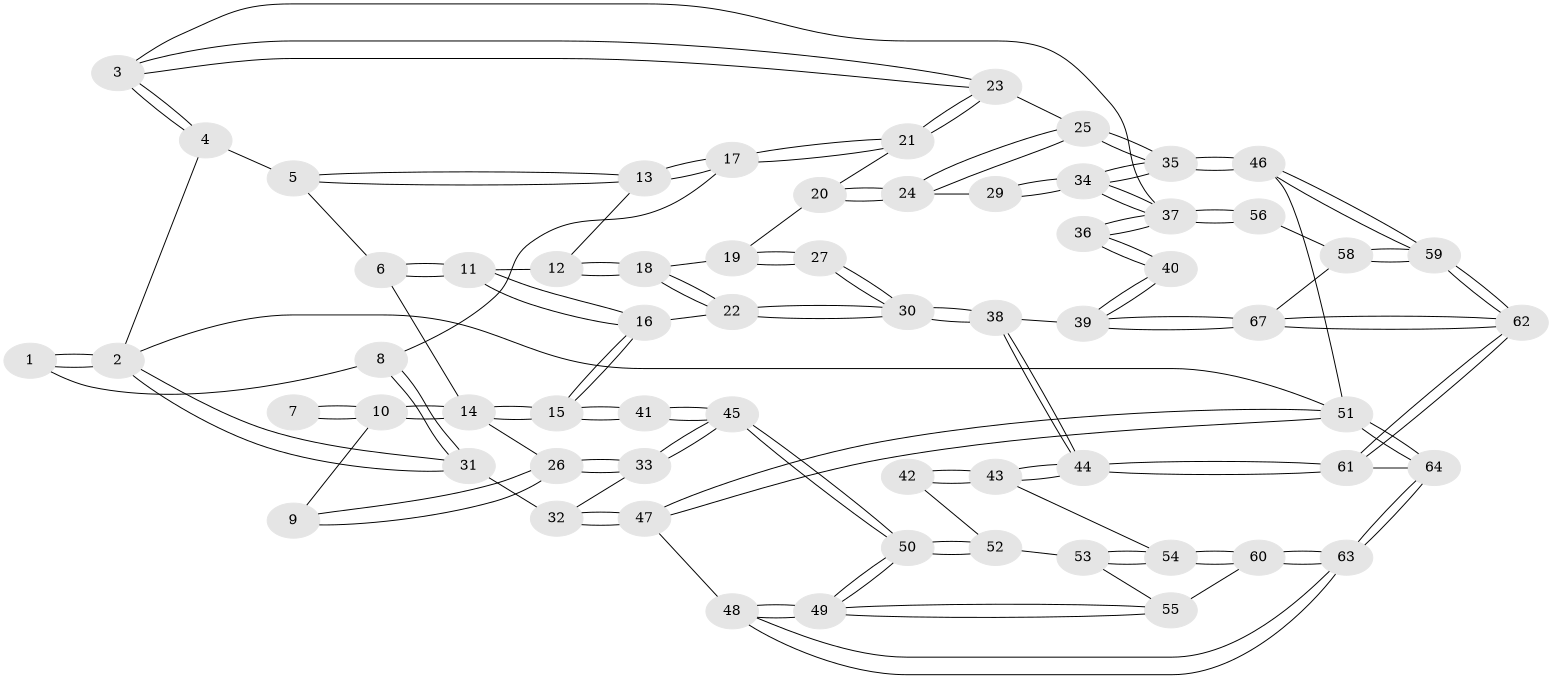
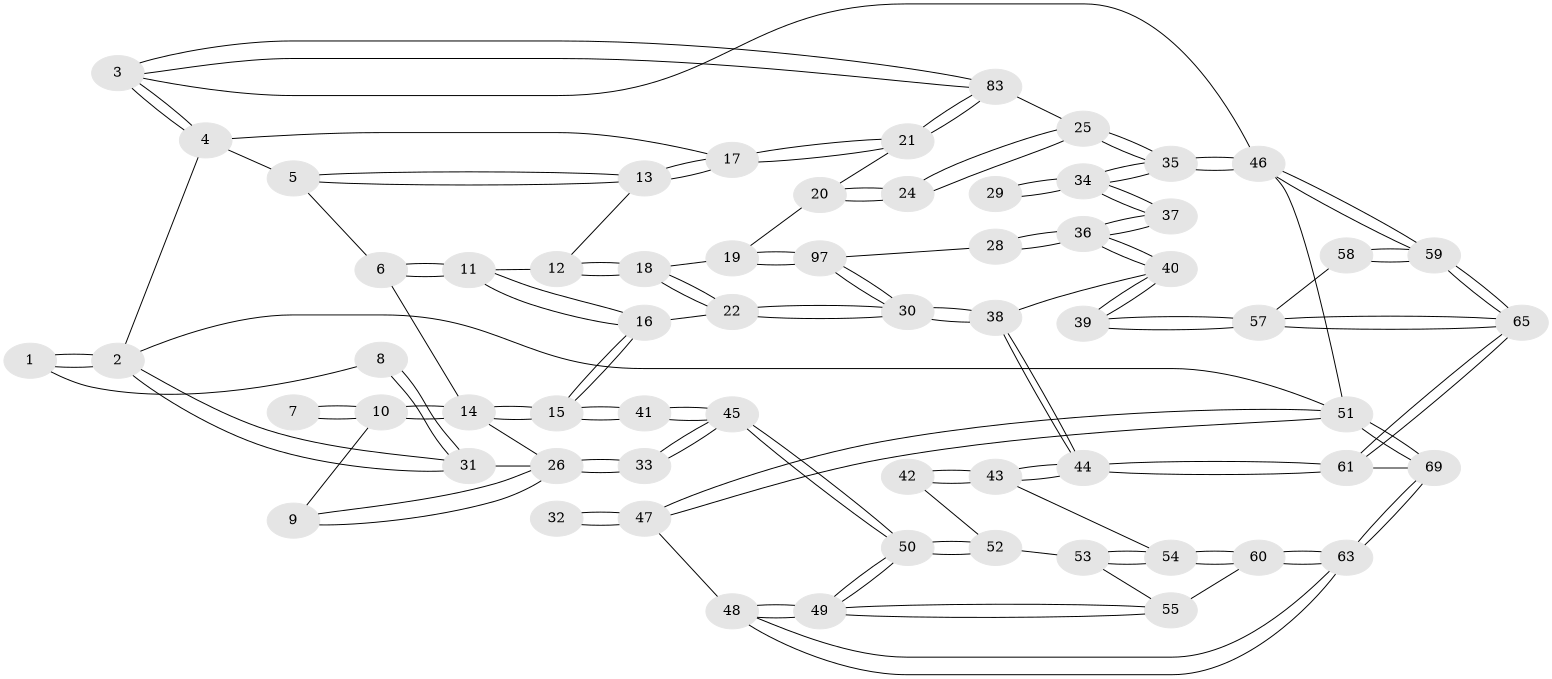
edge "3" -- "37": now "3" -- "46"
node "23": label "23" -> "83"
edge "24" -- "29": removed
node "56": removed
edge "17" -- "8": now "17" -- "4"
node "28": added
node "27": label "27" -> "97"
edge "38" -- "39": now "38" -- "40"
node "67": label "67" -> "57"
node "62": label "62" -> "65"
node "64": label "64" -> "69"
edge "31" -- "32": now "31" -- "26"
edge "33" -- "32": removed
